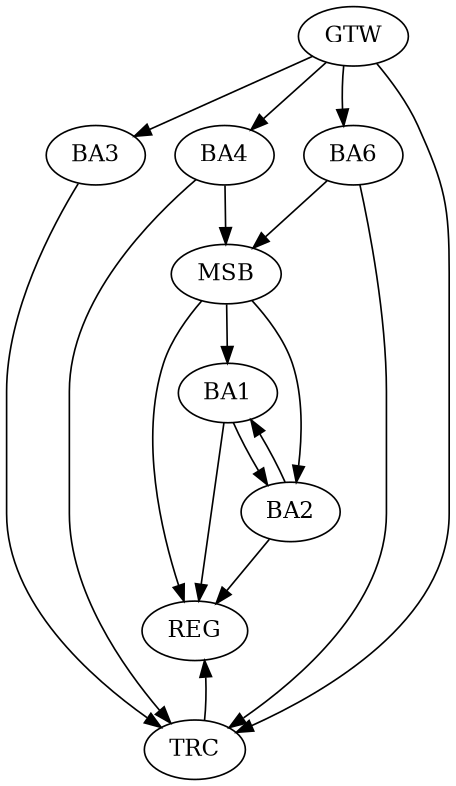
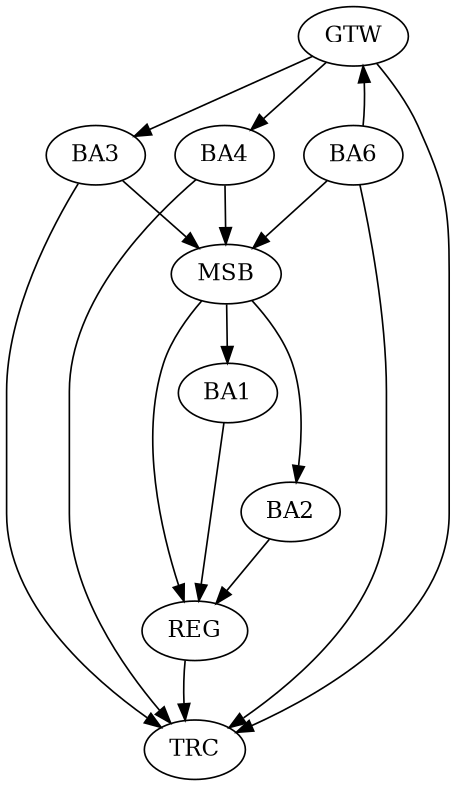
edge "GTW" -> "BA6": reversed
edge "BA3" -> "MSB": added
edge "BA1" -> "BA2": removed
edge "BA2" -> "BA1": removed
edge "TRC" -> "REG": reversed
